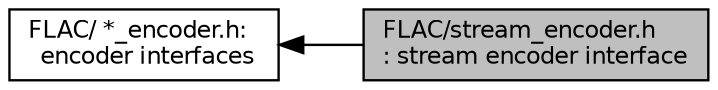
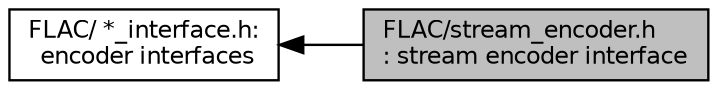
node "FLAC/ *_encoder.h: encoder interfaces": label "FLAC/ *_encoder.h: encoder interfaces" -> "FLAC/ *_interface.h: encoder interfaces"
